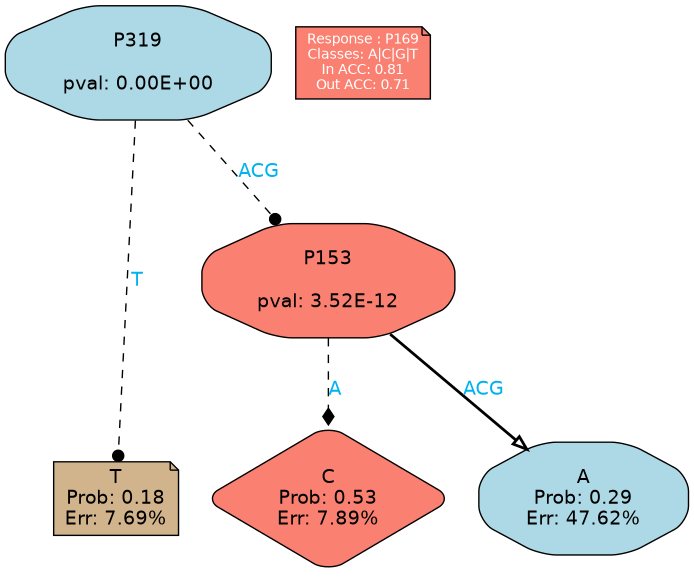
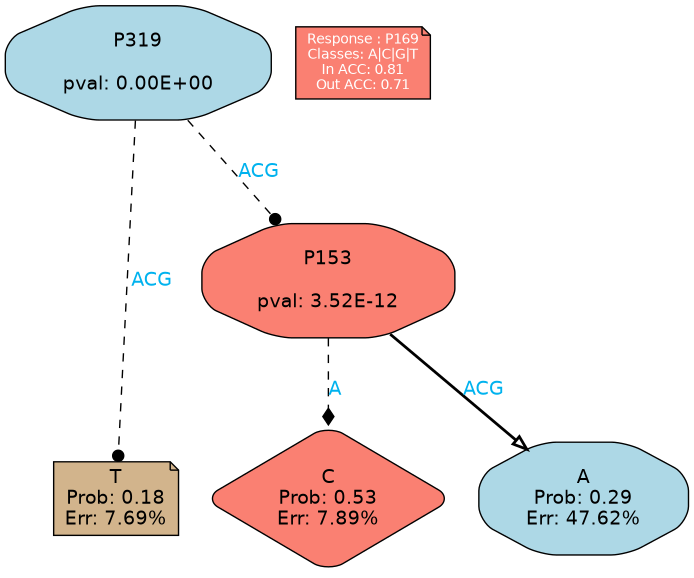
edge "P319 pval: 0.00E+00" -> "T Prob: 0.18 Err: 7.69%": label "T" -> "ACG"
